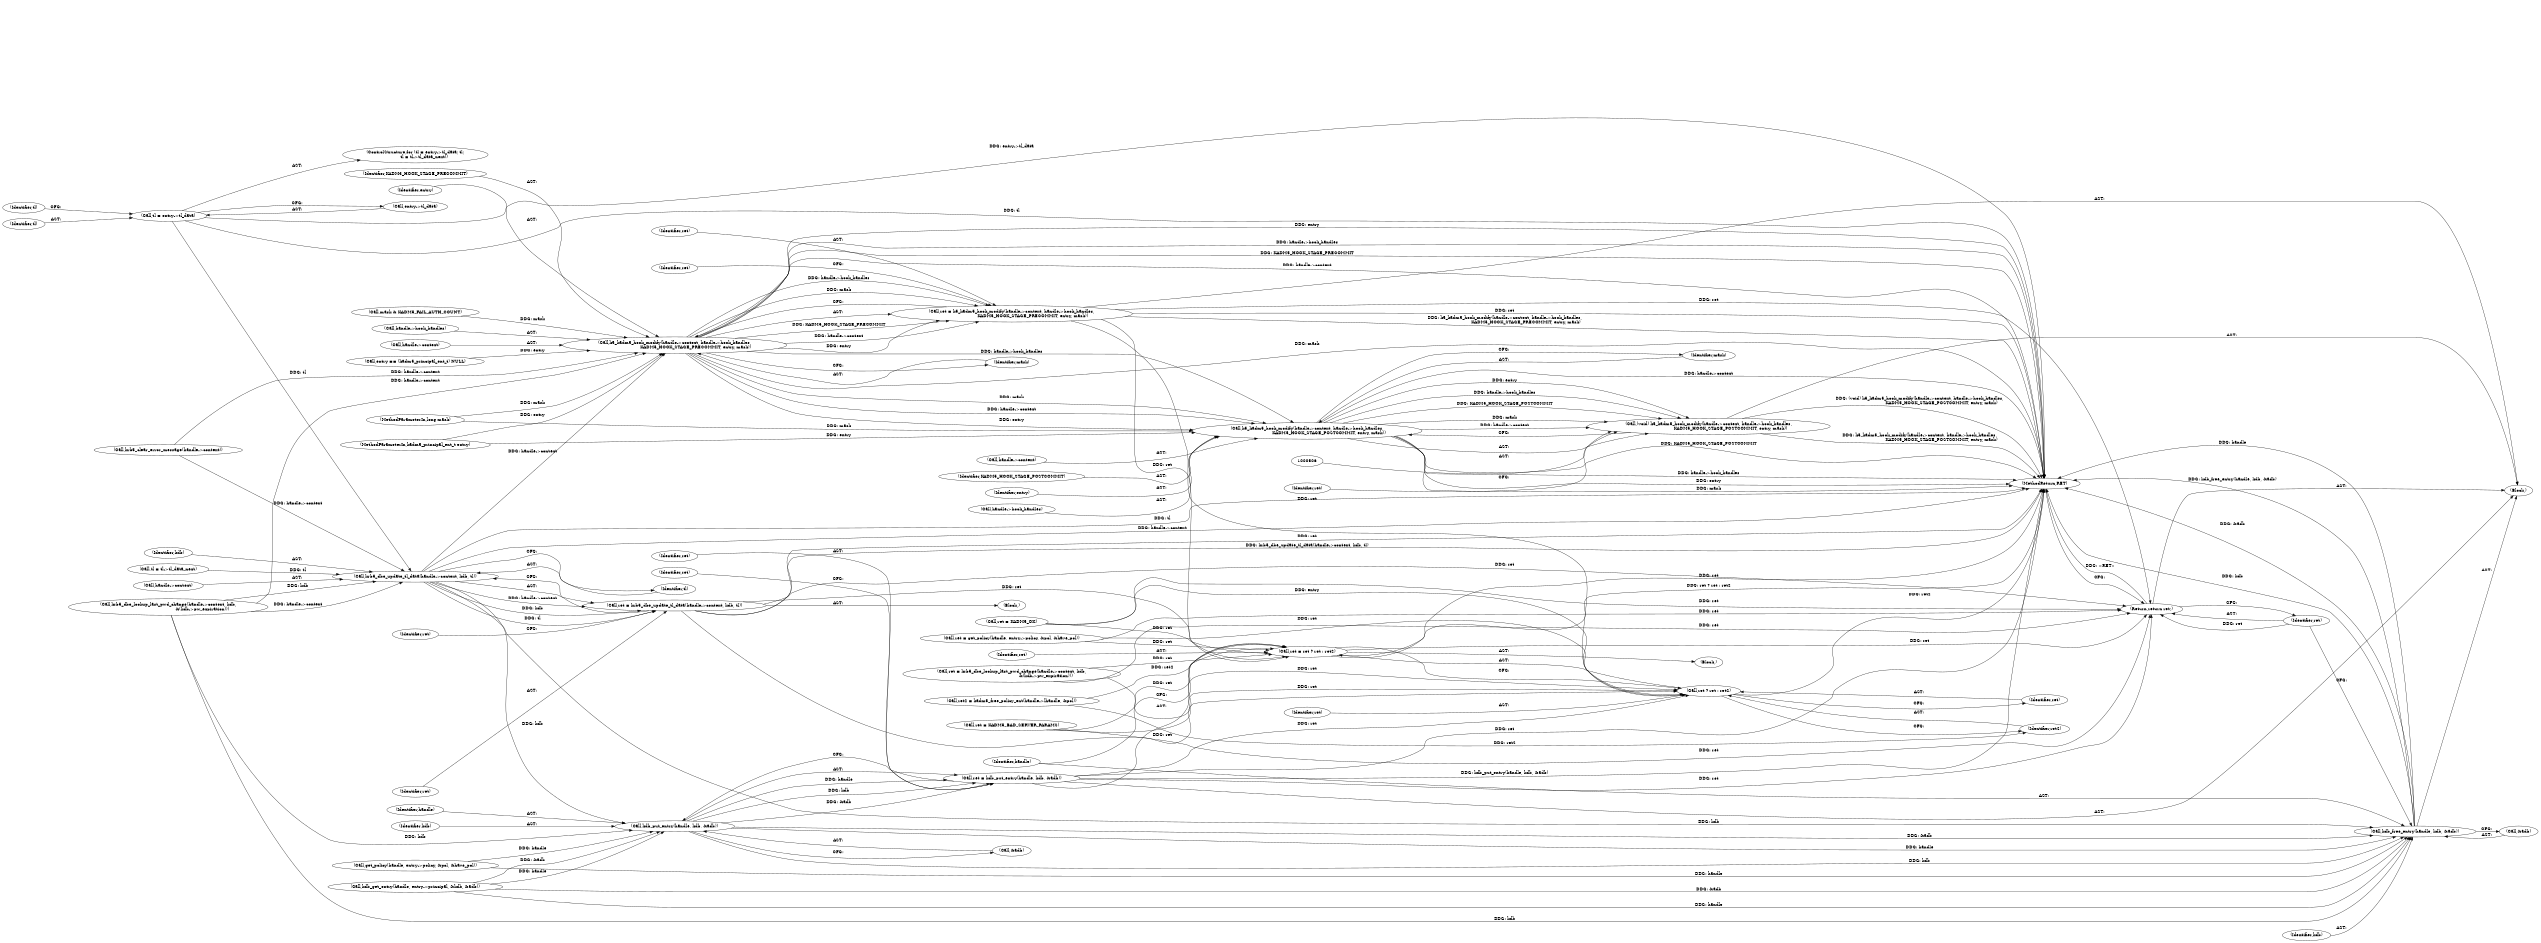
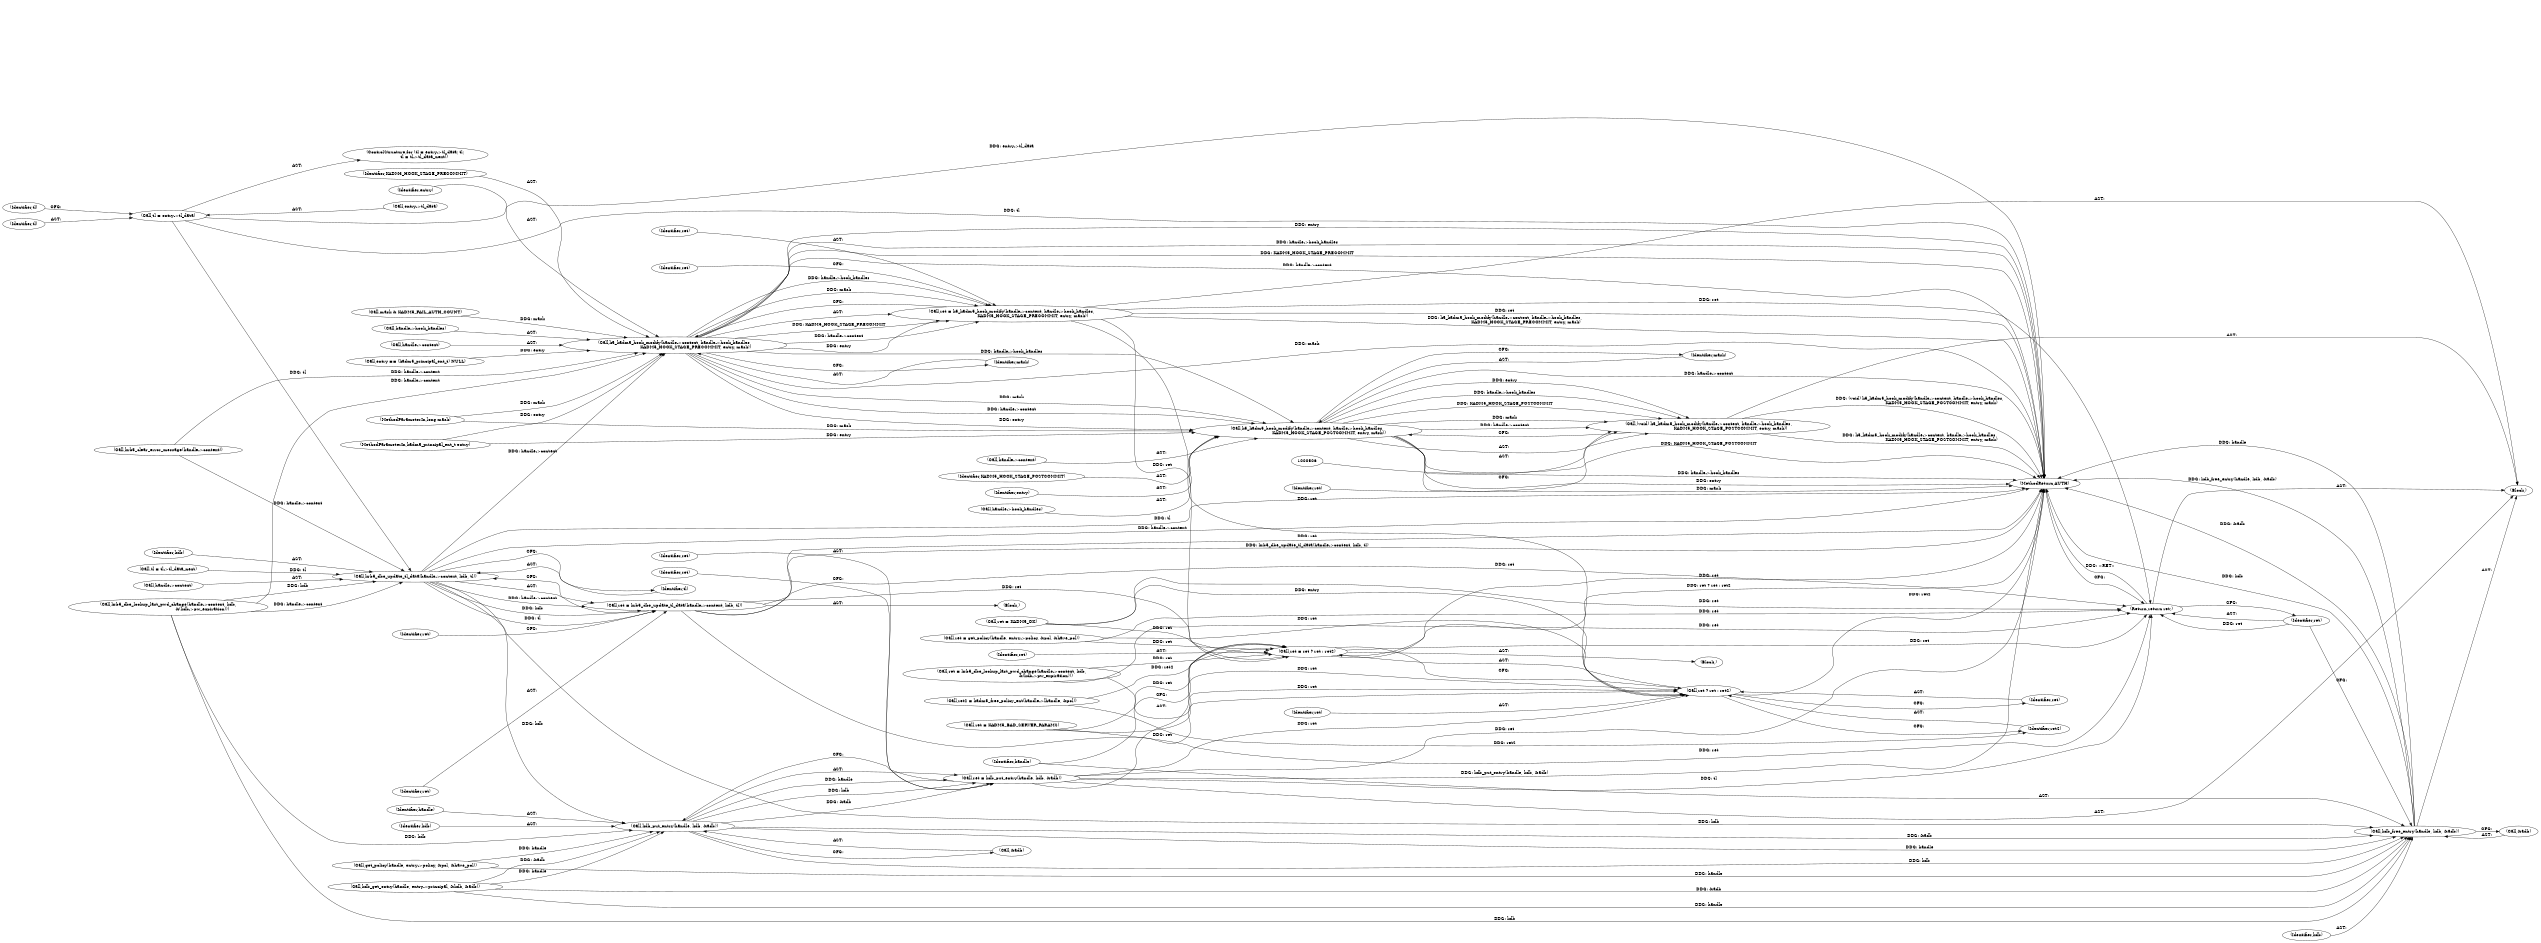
edge "(Call,tl = entry->tl_data)" -> "(Call,entry->tl_data)": removed, label "CFG:"
node "(MethodReturn,RET)": label "(MethodReturn,RET)" -> "(MethodReturn,AUTH)"
edge "(Call,ret = kdb_put_entry(handle, kdb, &adb))" -> "(Return,return ret;)": label "DDG: ret" -> "DDG: tl"
